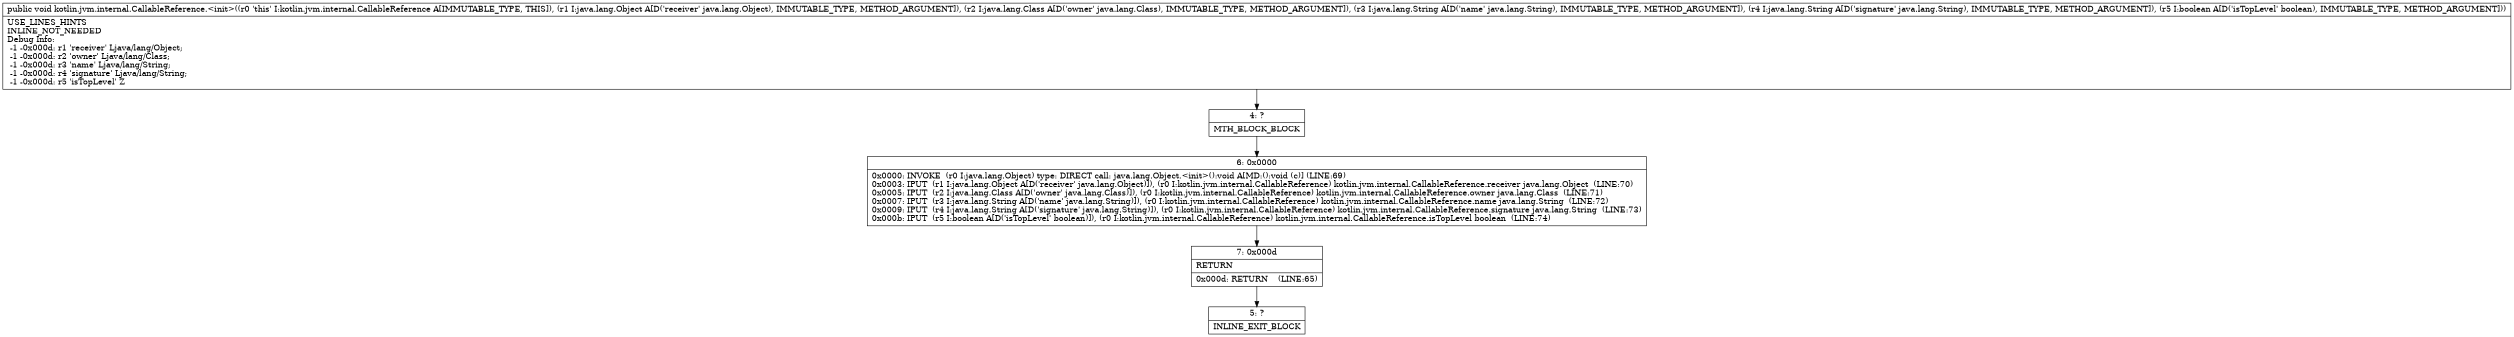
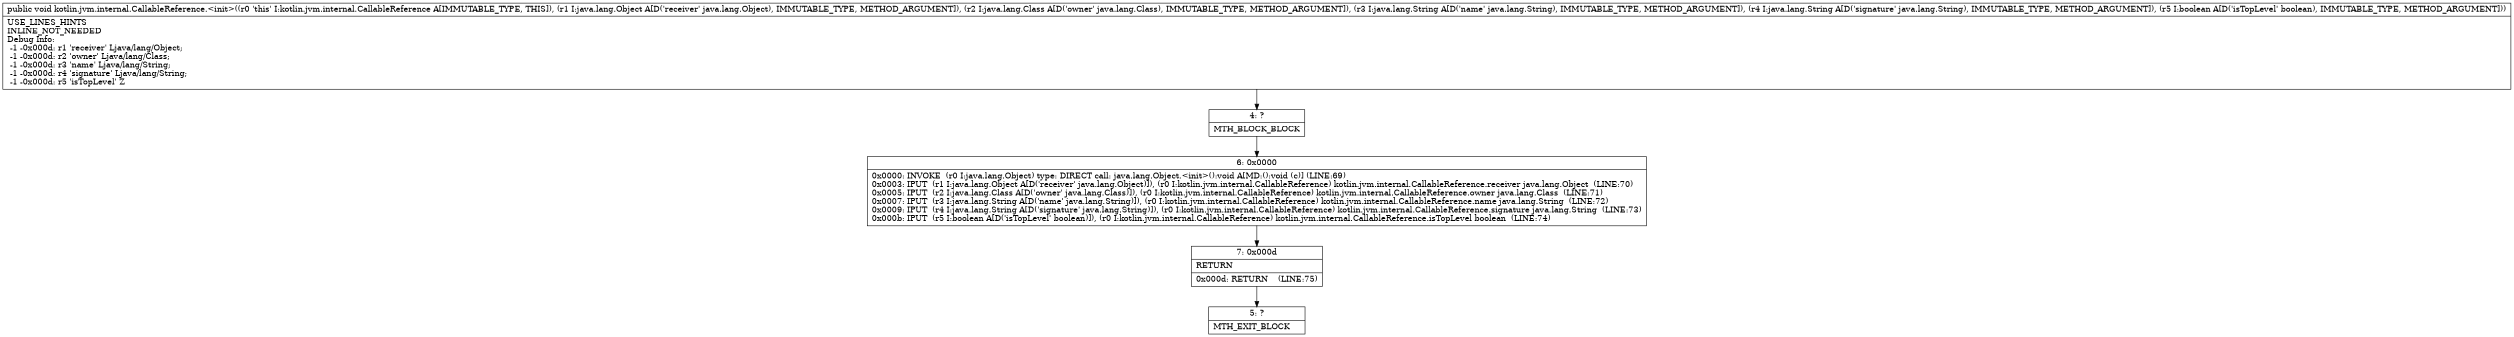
node "7: 0x000d": text "0x000d: RETURN    (LINE:65)" -> "0x000d: RETURN    (LINE:75)"
node "5: ?": text "INLINE_EXIT_BLOCK" -> "MTH_EXIT_BLOCK"
